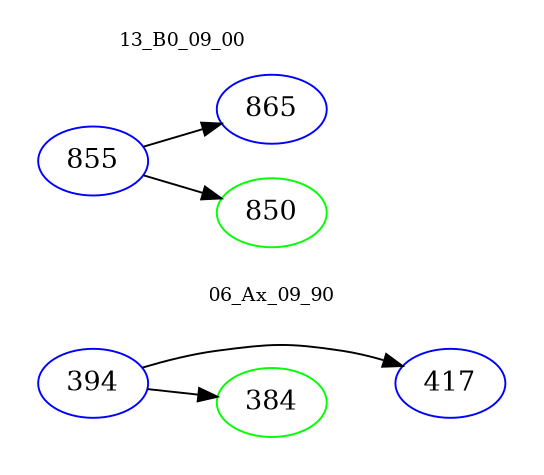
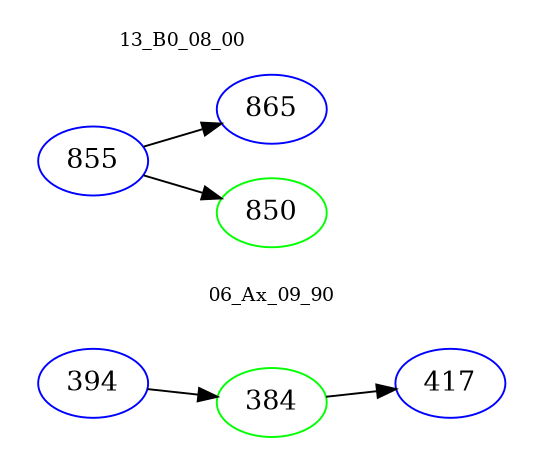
cluster "13_B0_09_00": label "13_B0_09_00" -> "13_B0_08_00"
edge "394" -> "417": now "384" -> "417"
